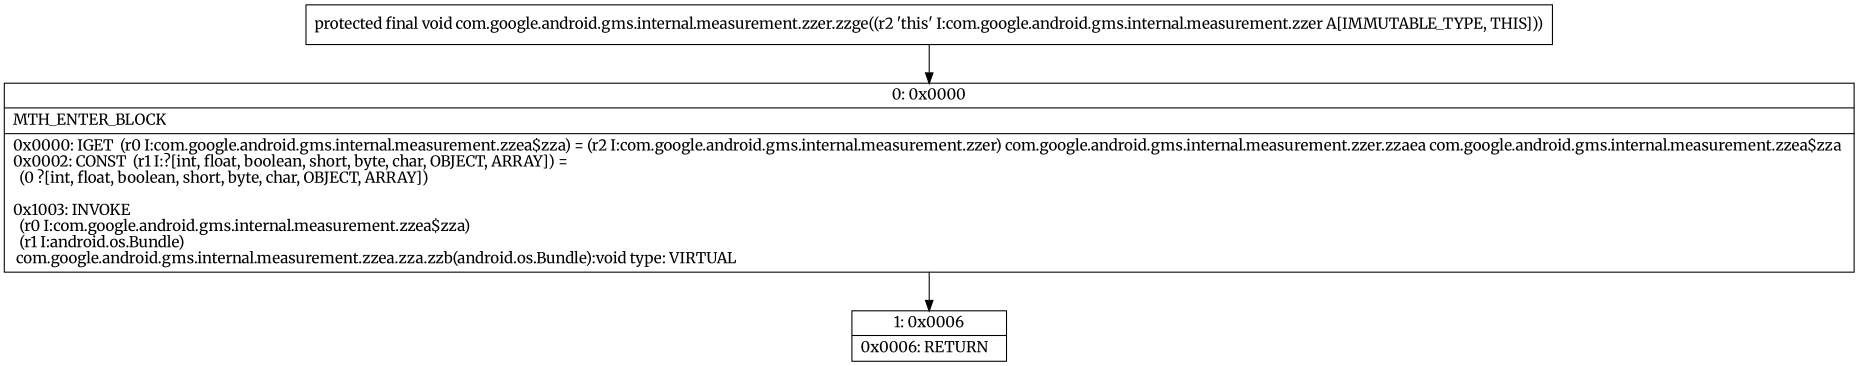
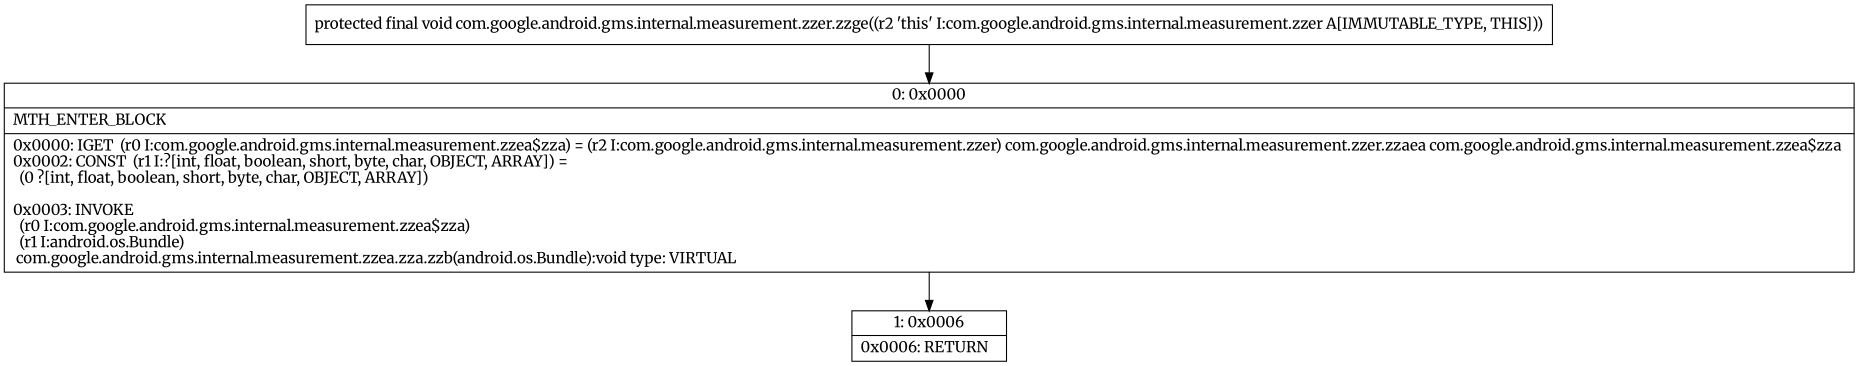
node "0: 0x0000": text "0x1003: INVOKE" -> "0x0003: INVOKE"
